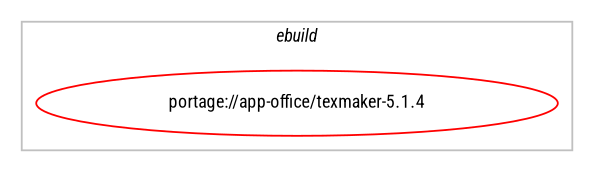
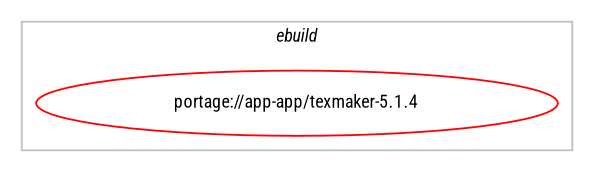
node "portage://app-office/texmaker-5.1.4": label "portage://app-office/texmaker-5.1.4" -> "portage://app-app/texmaker-5.1.4"
